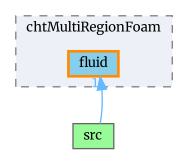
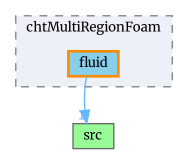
edge "src" -> "fluid": reversed
